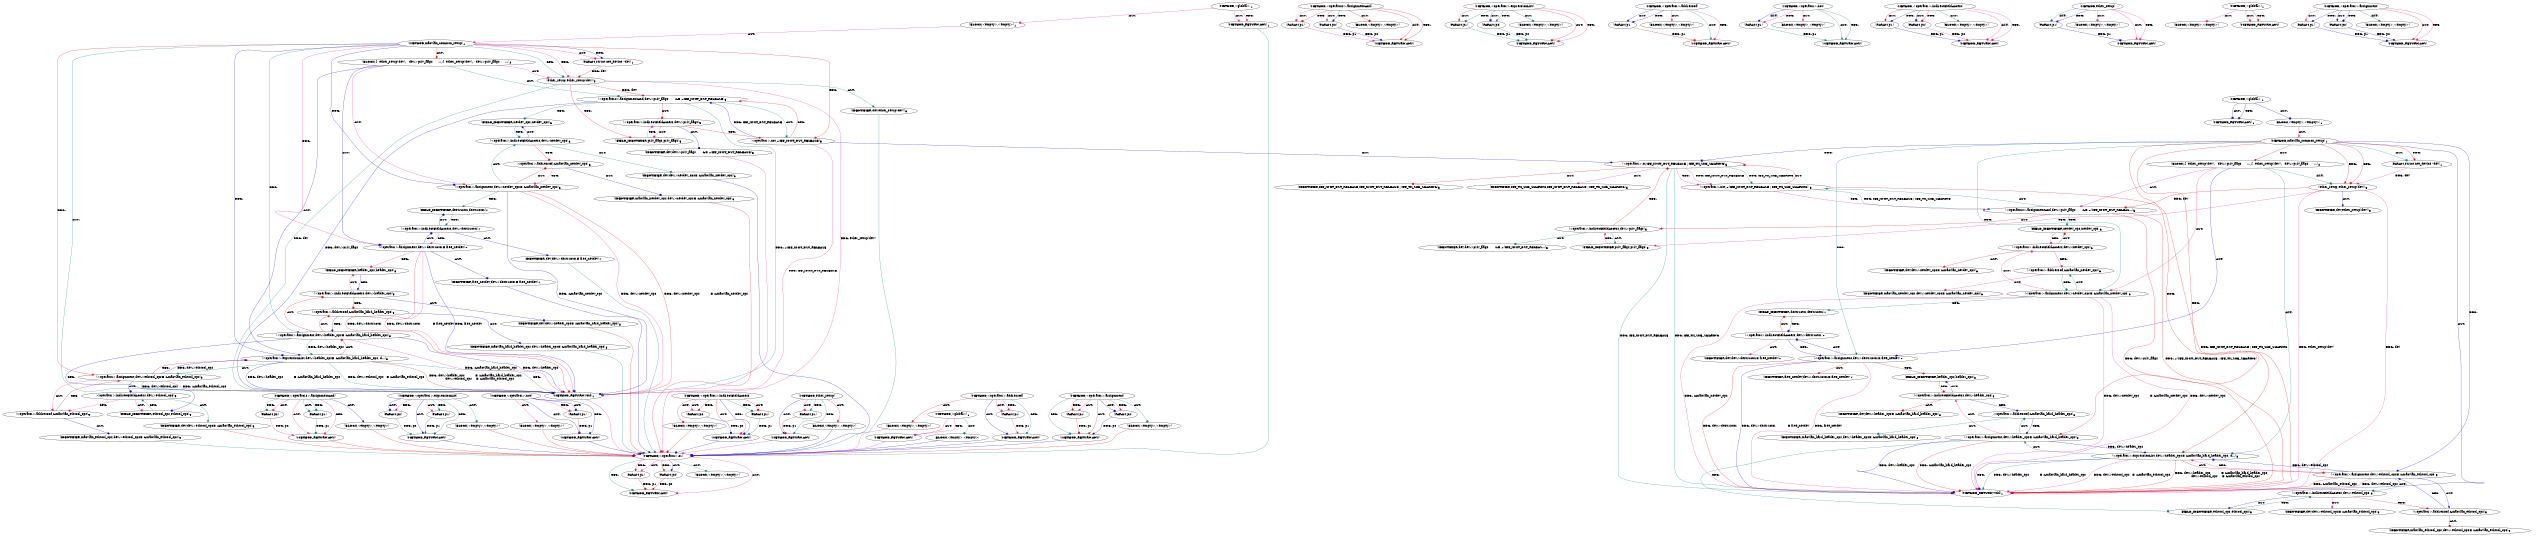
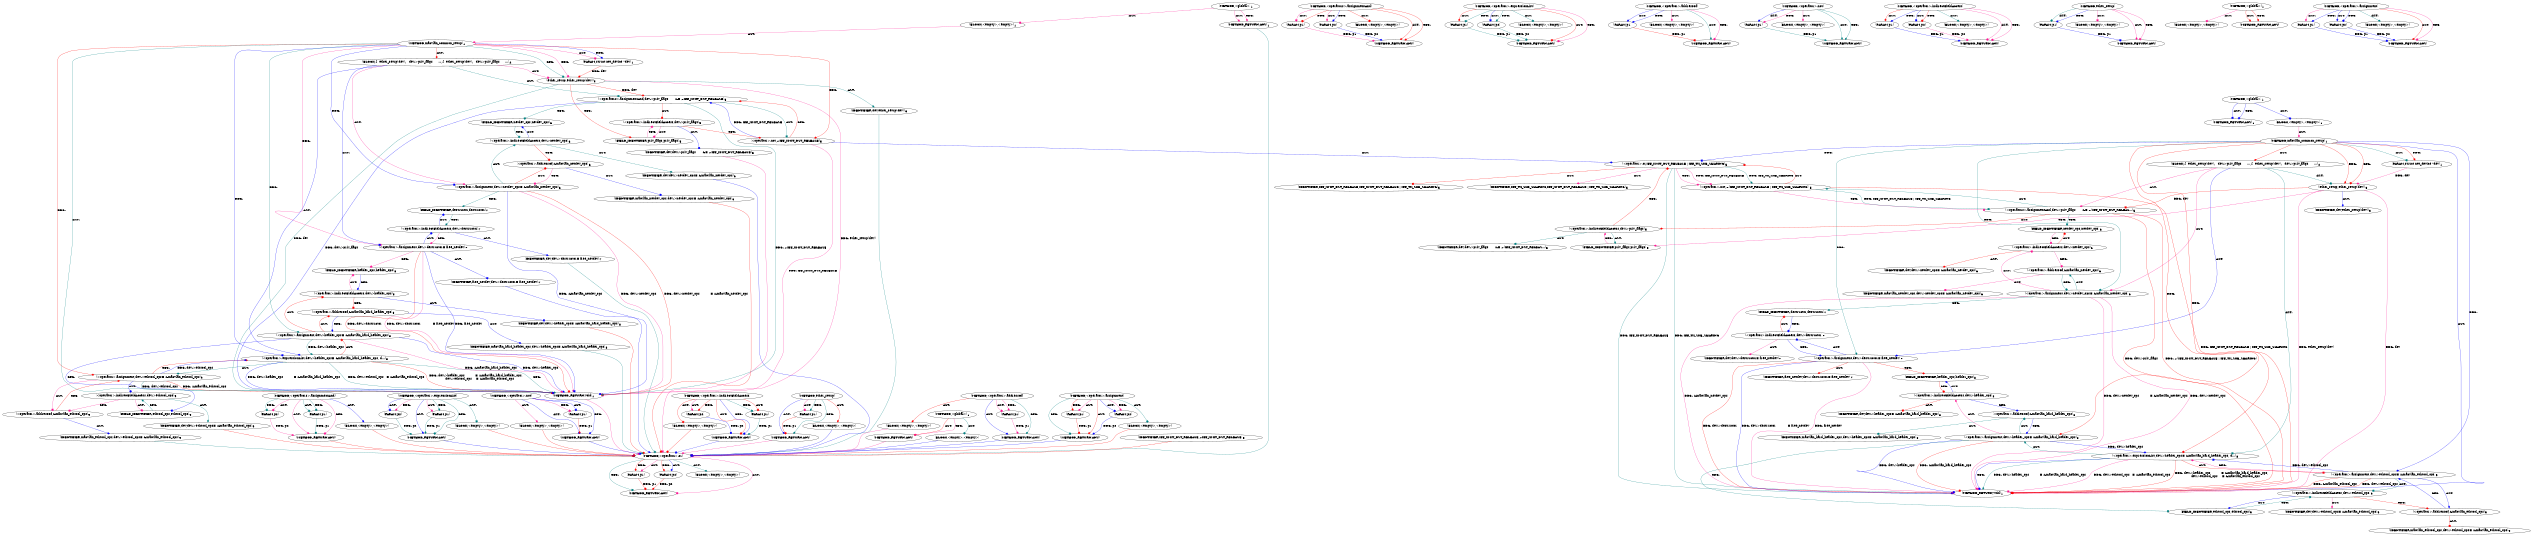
node "(IDENTIFIER,IFF_XMIT_DST_RELEASE,~IFF_XMIT_DST_RELEASE)": added
